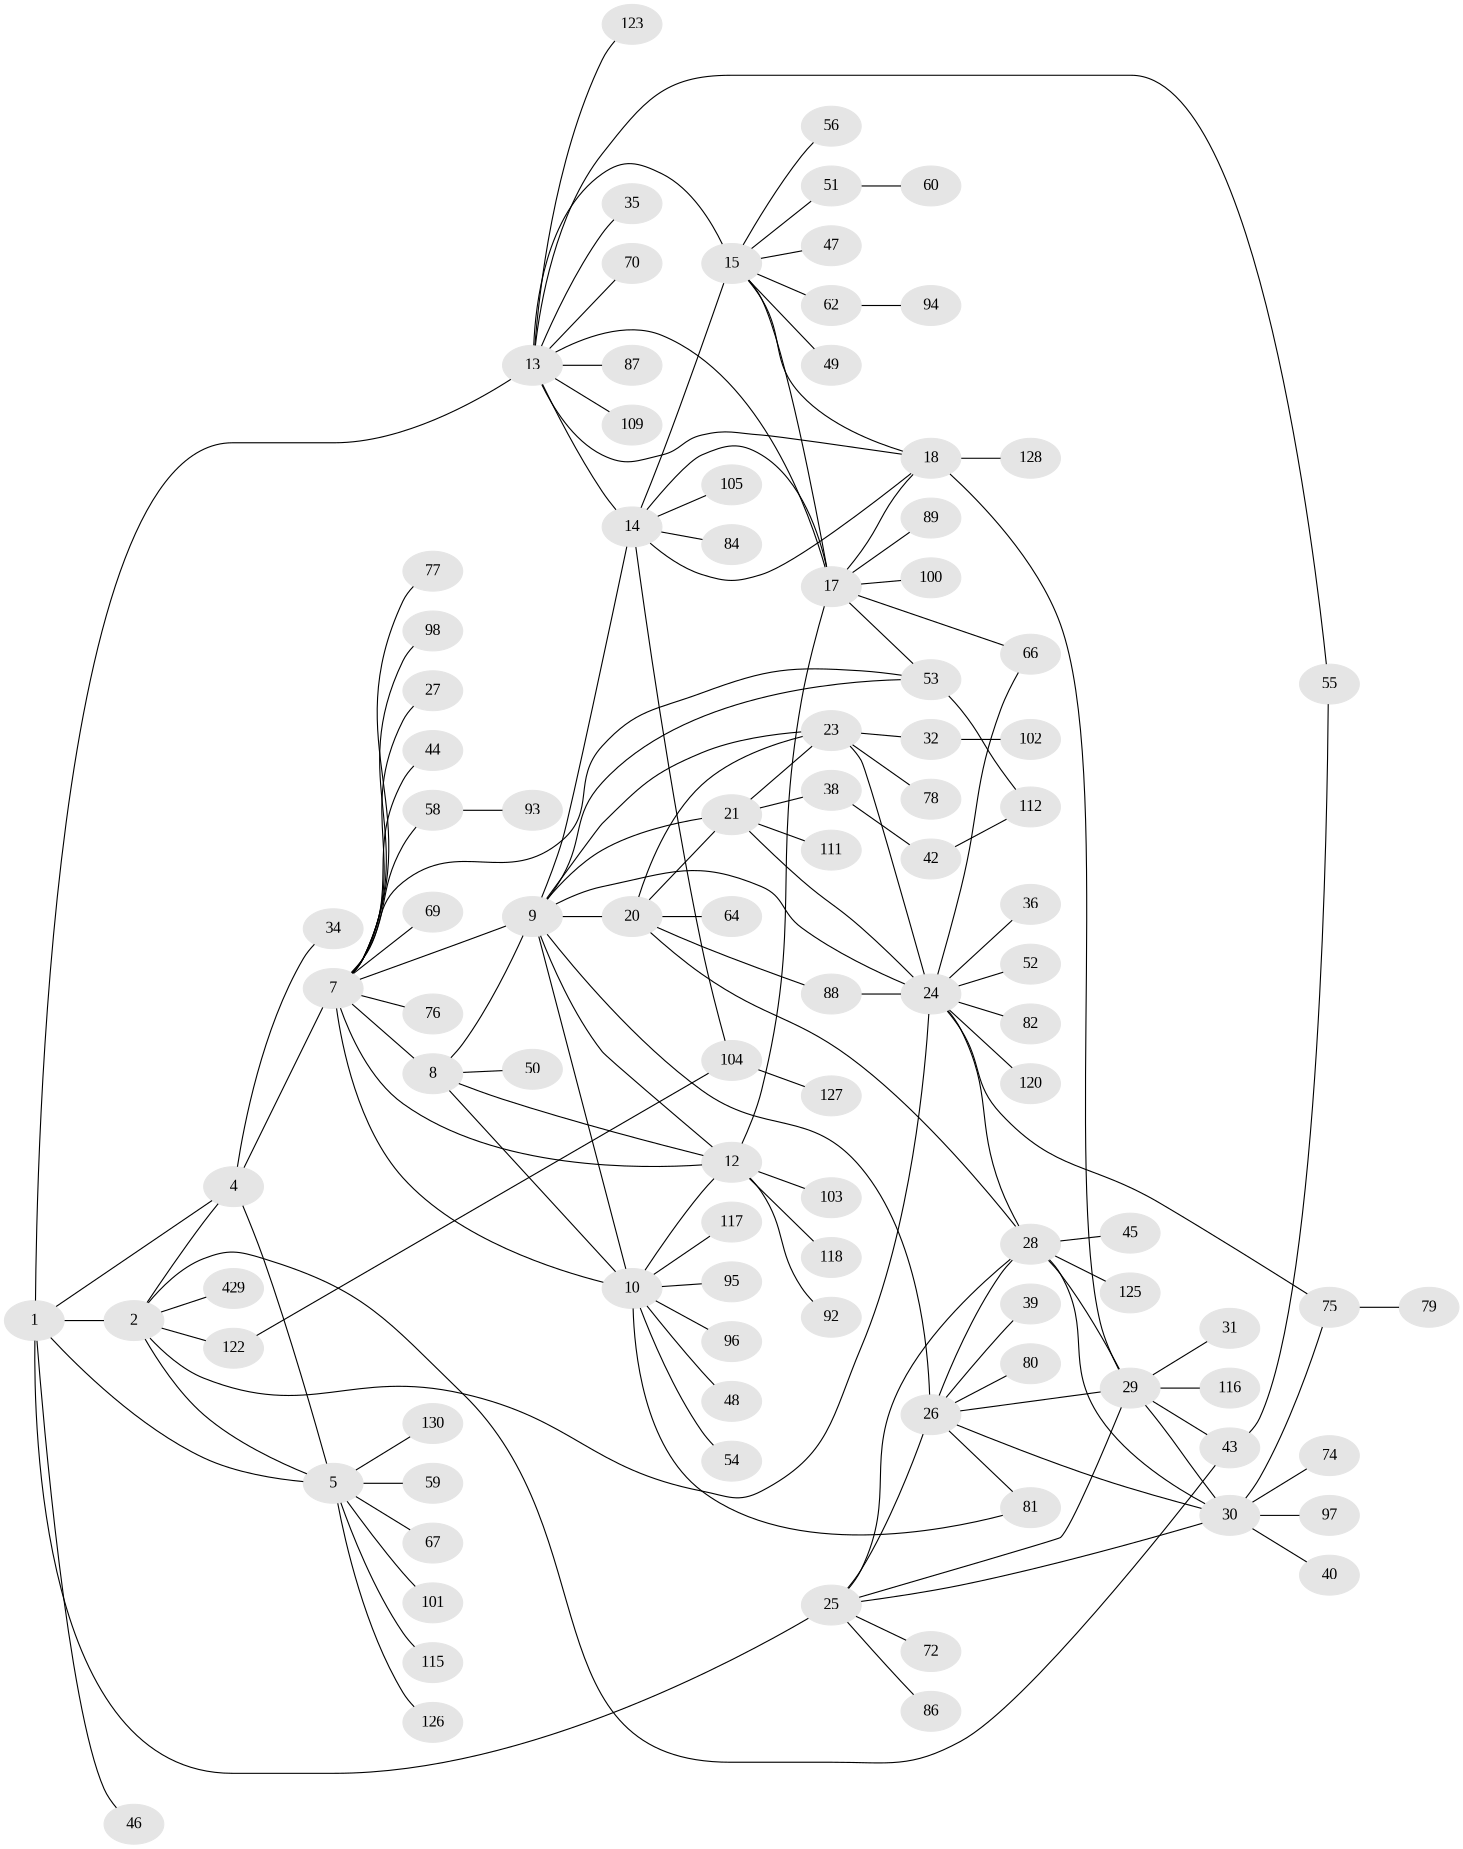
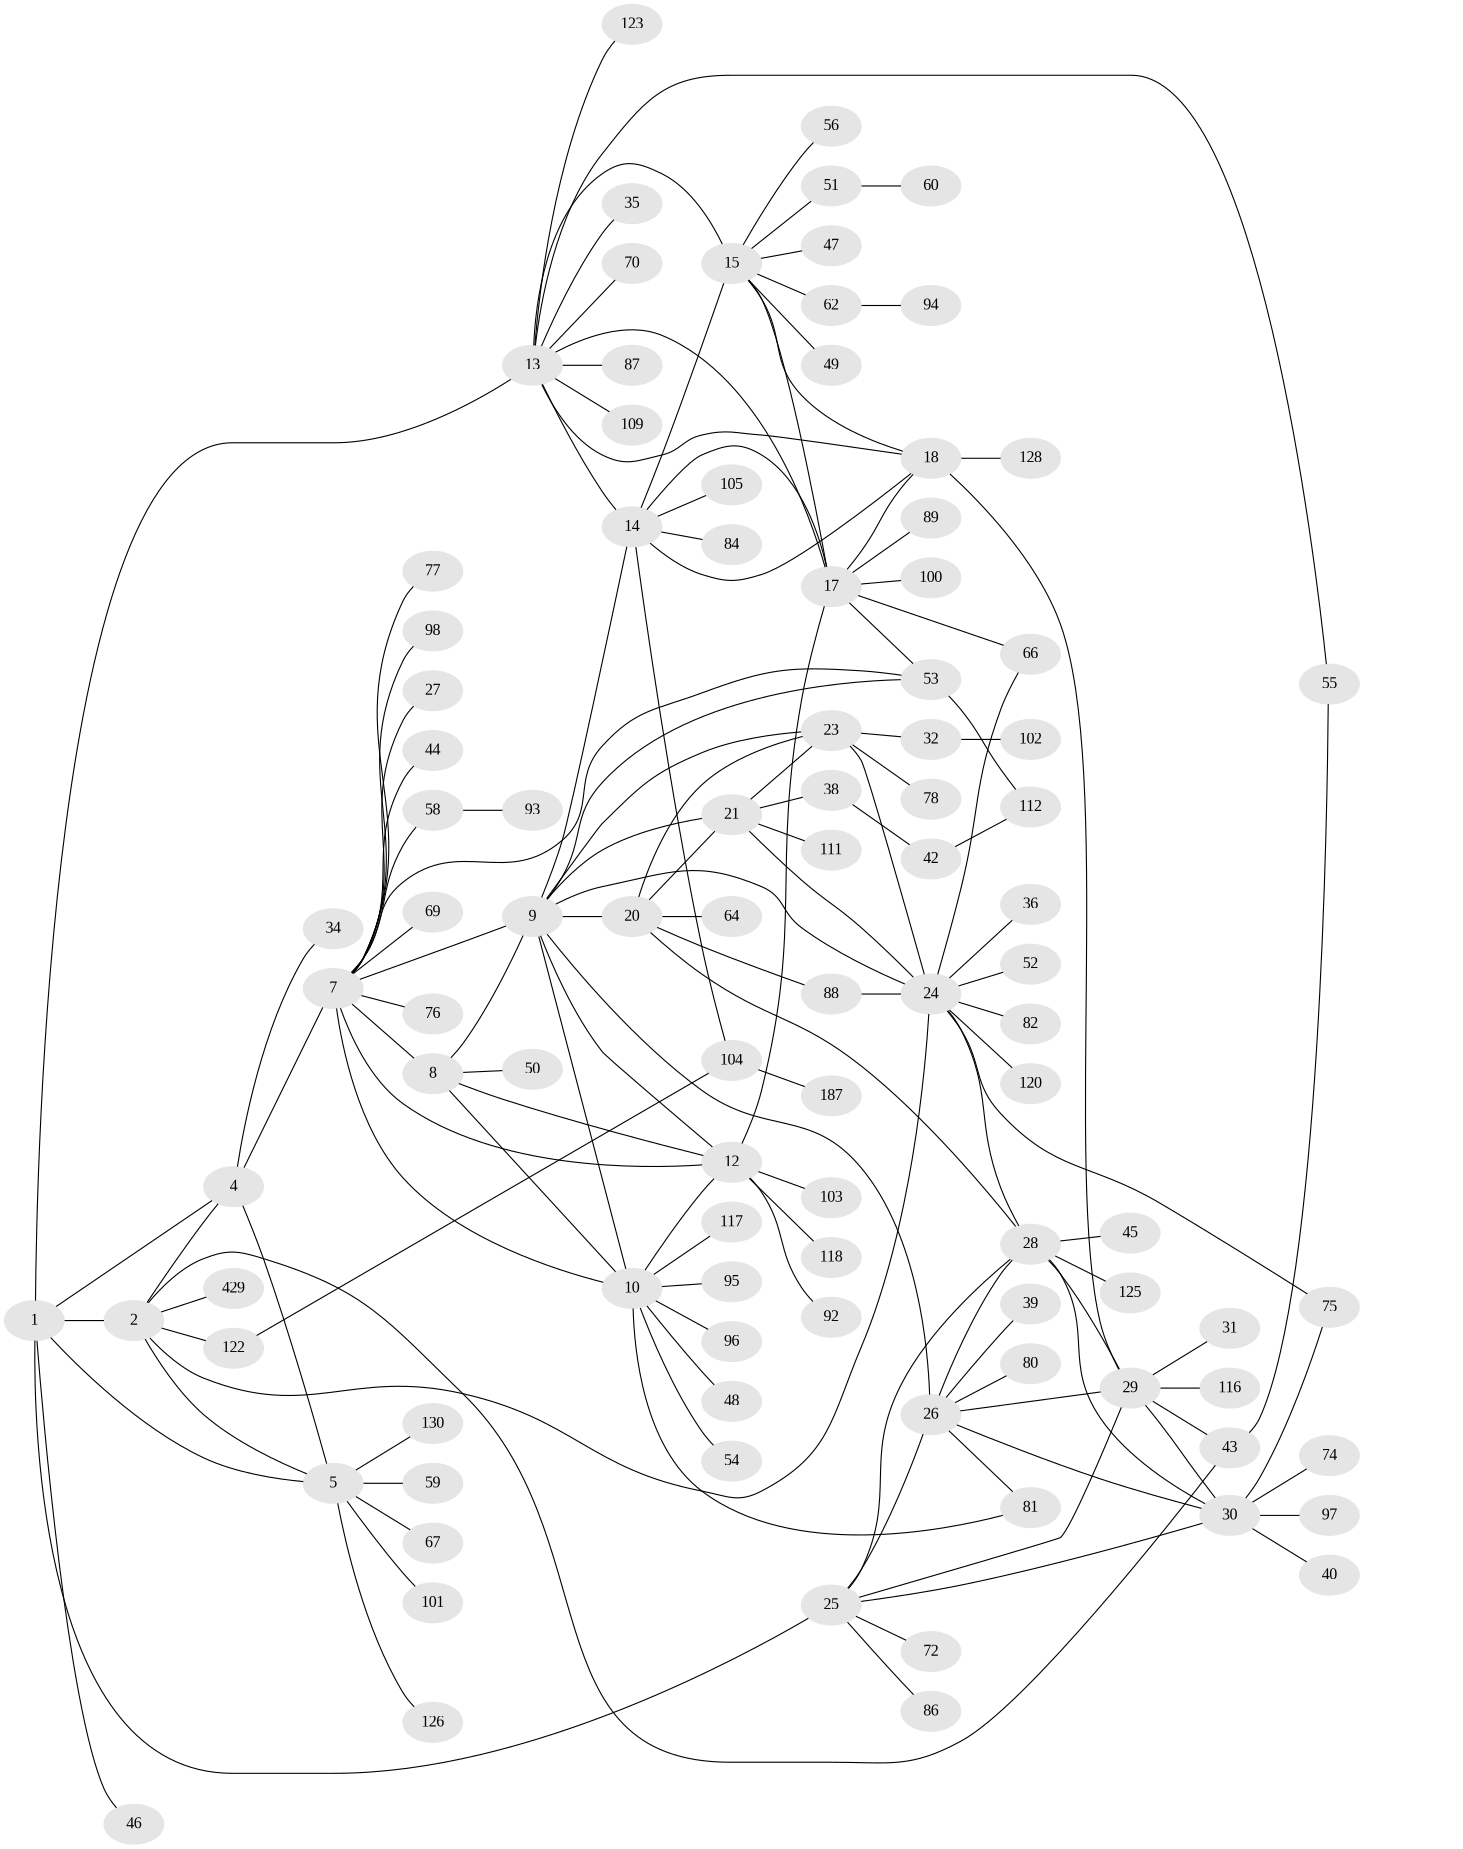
node "127": label "127" -> "187"
node "79": removed
node "115": removed
